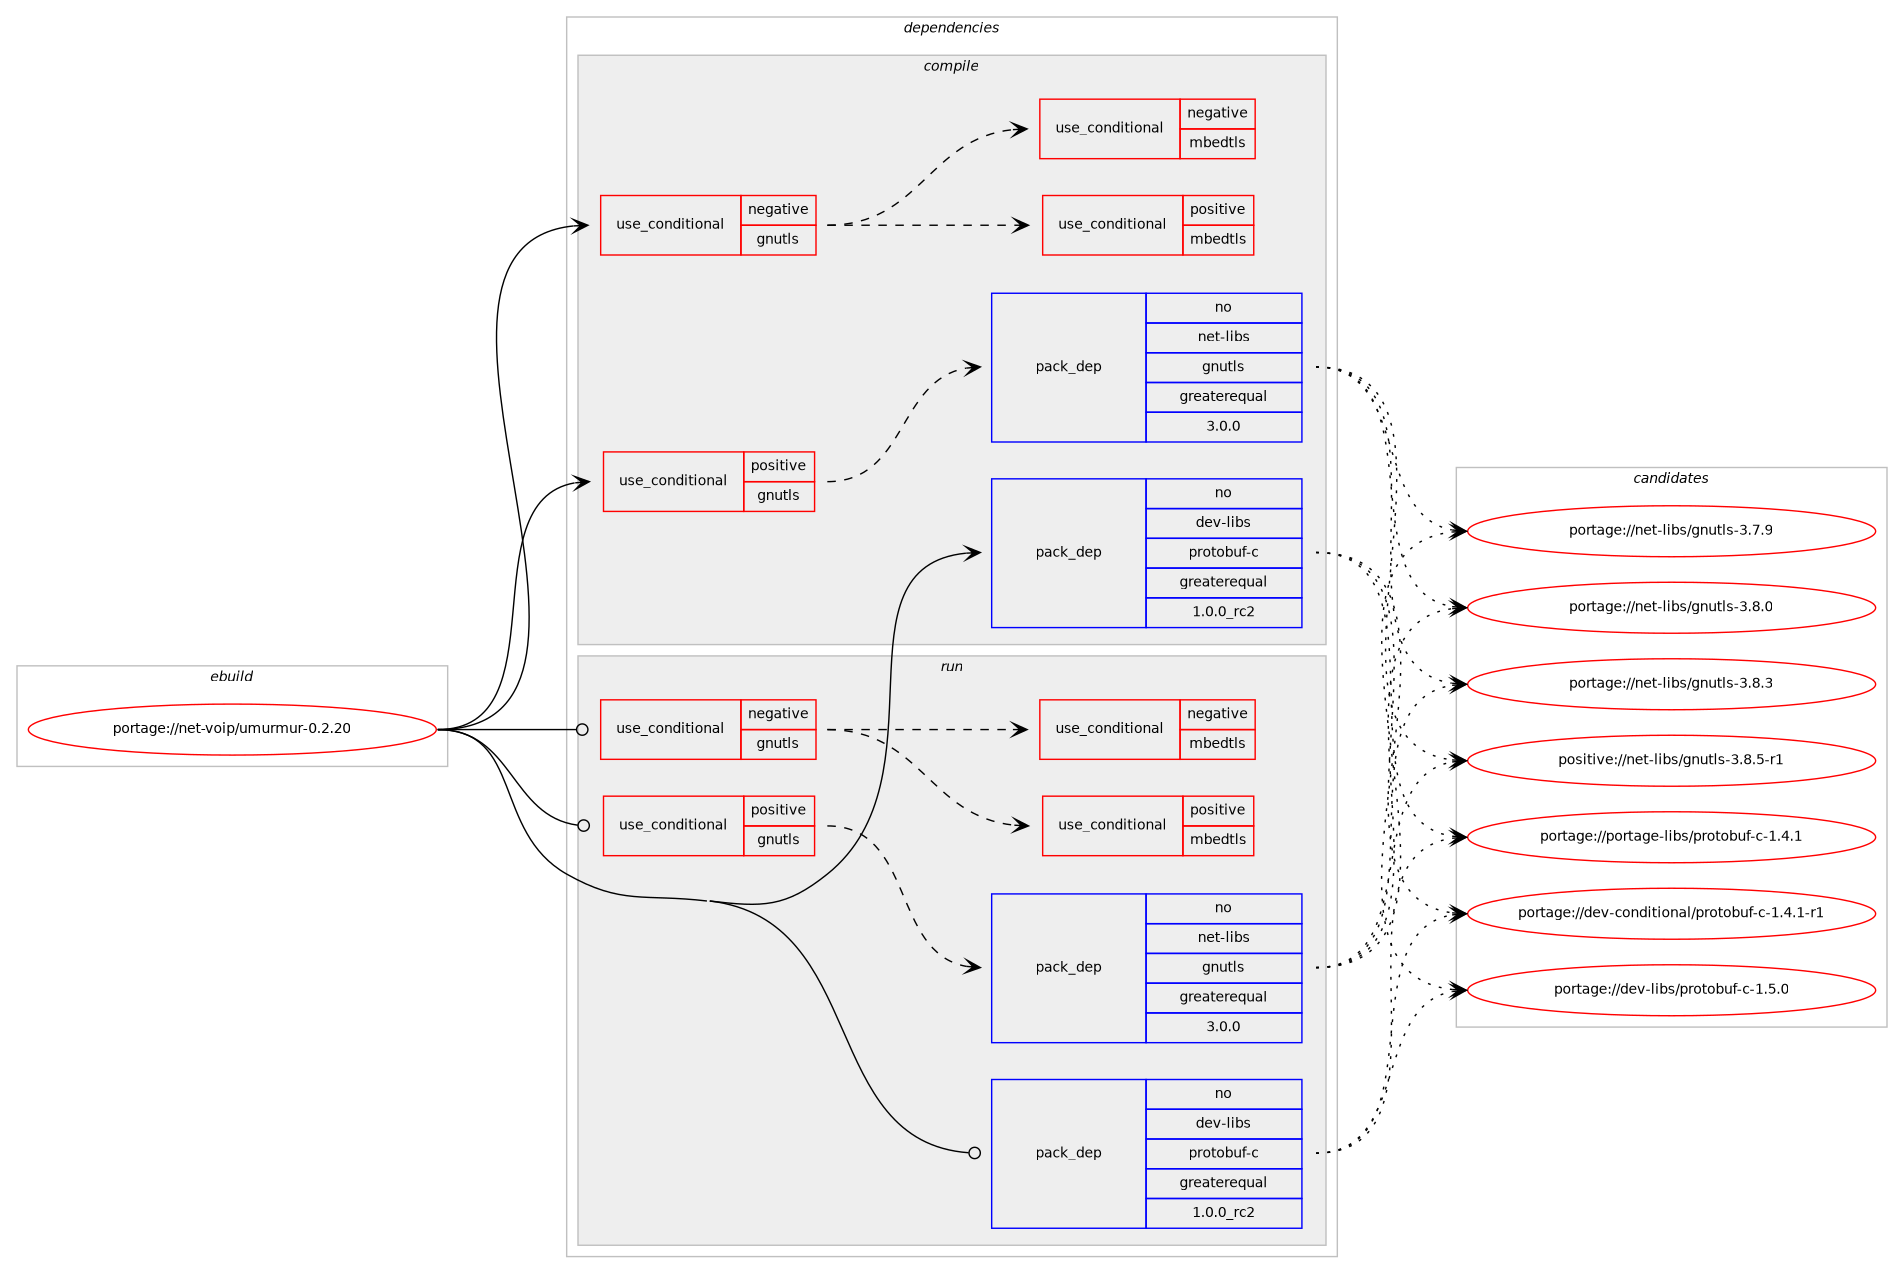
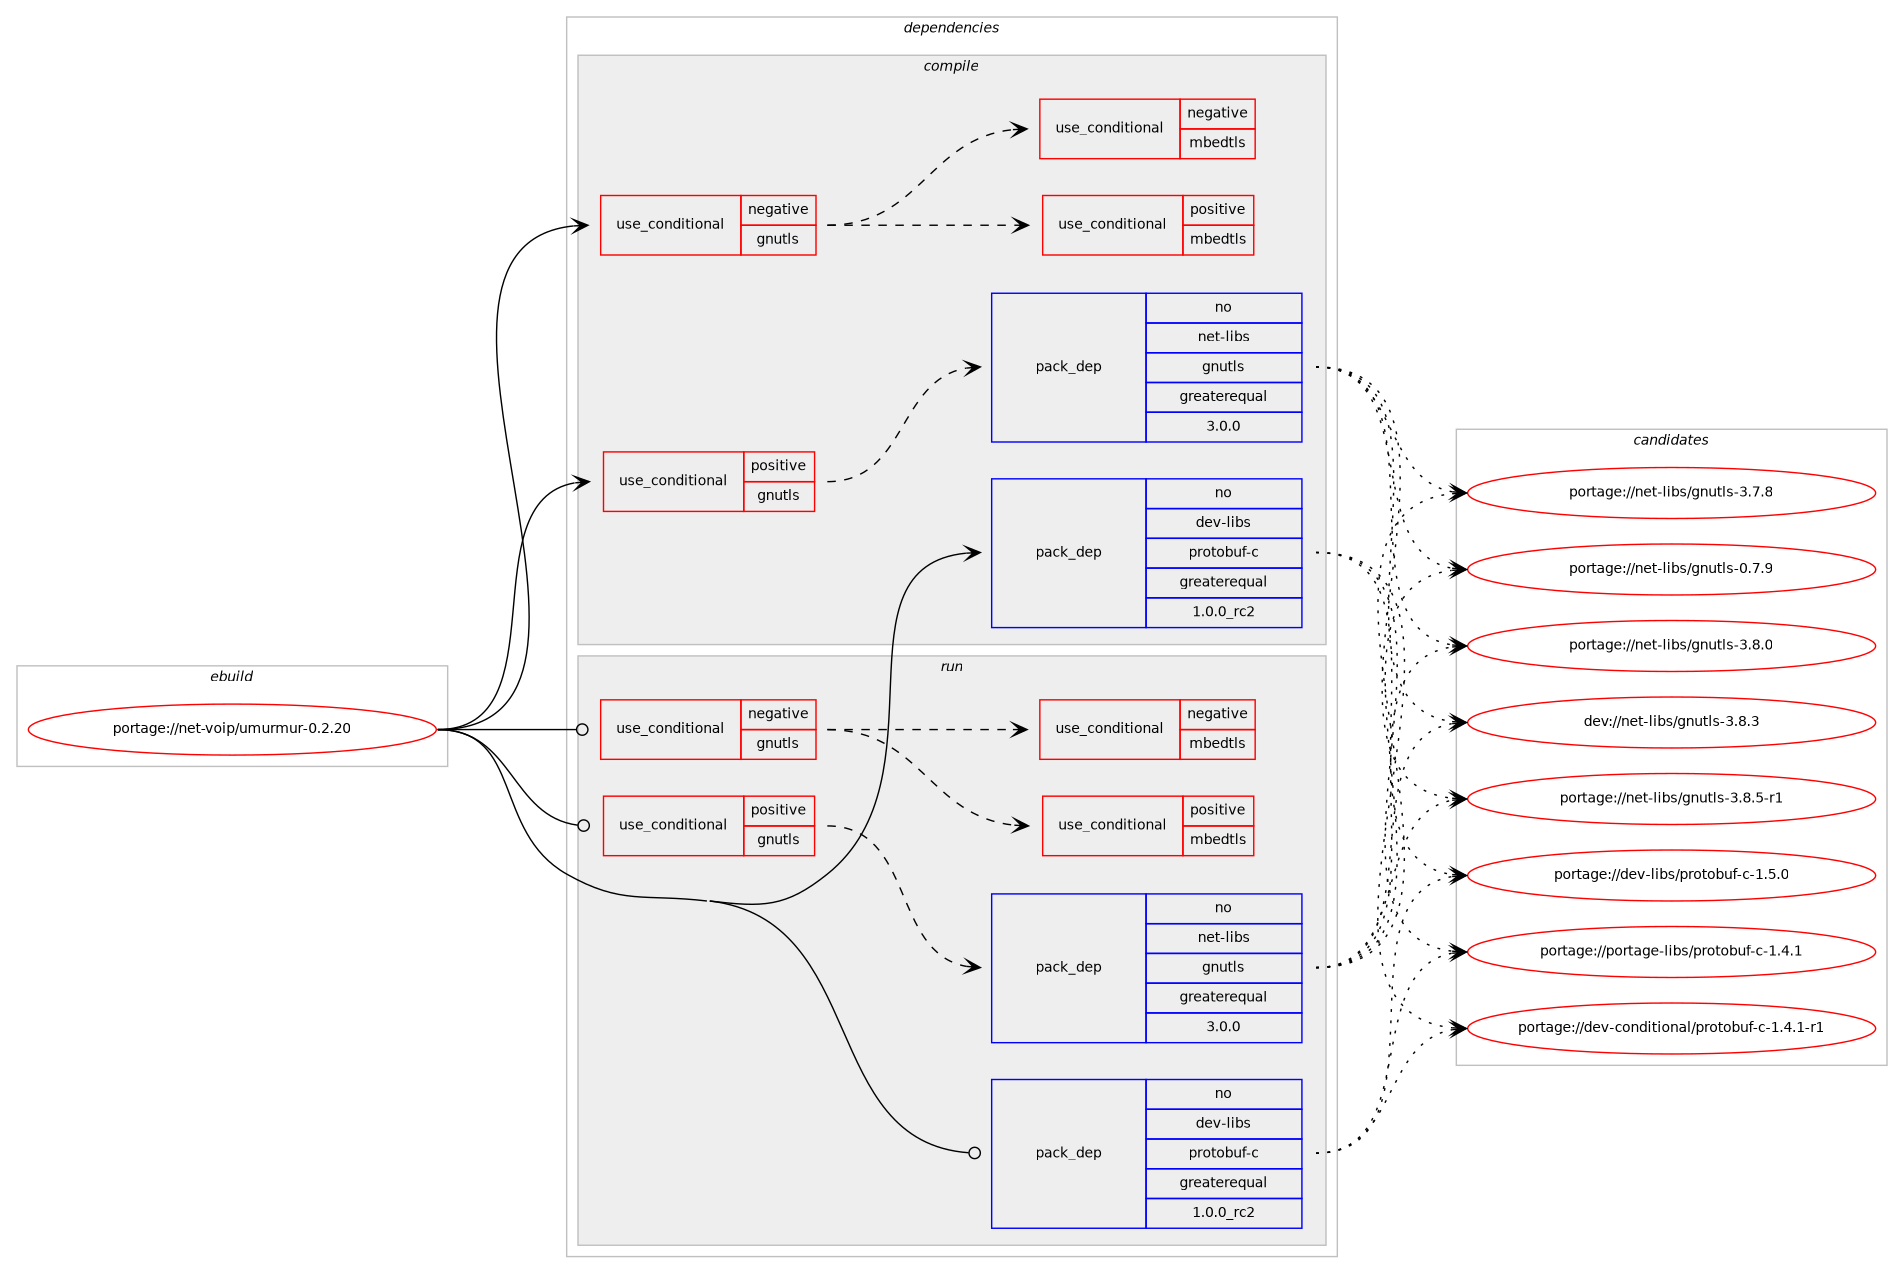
node "portage://net-libs/gnutls-3.7.8": added
node "portage://net-libs/gnutls-3.7.9": label "portage://net-libs/gnutls-3.7.9" -> "portage://net-libs/gnutls-0.7.9"
node "portage://net-libs/gnutls-3.8.3": label "portage://net-libs/gnutls-3.8.3" -> "dev://net-libs/gnutls-3.8.3"
node "positive://net-libs/gnutls-3.8.5-r1": label "positive://net-libs/gnutls-3.8.5-r1" -> "portage://net-libs/gnutls-3.8.5-r1"
